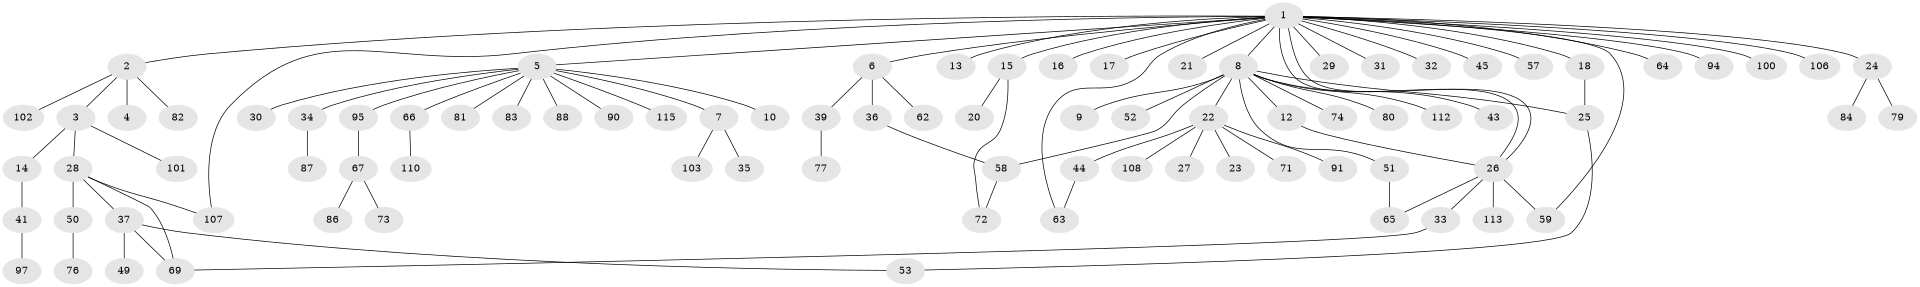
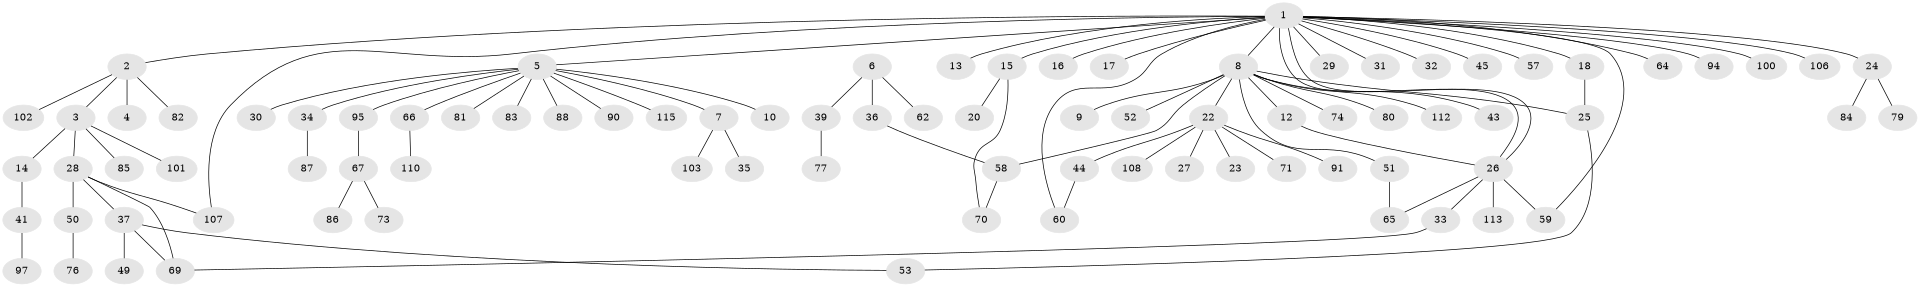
edge "1" -- "6": removed
node "21": removed
node "85": added
node "72": label "72" -> "70"
node "63": label "63" -> "60"
